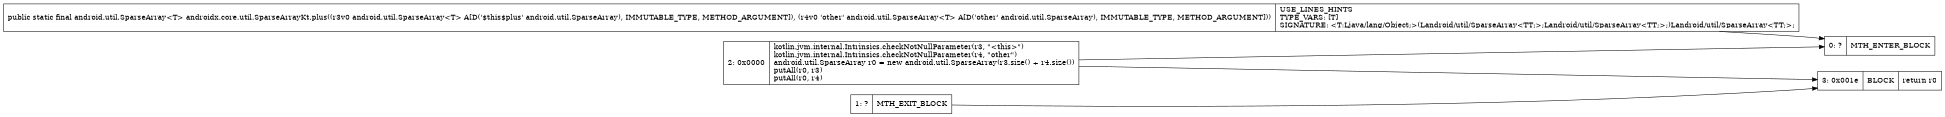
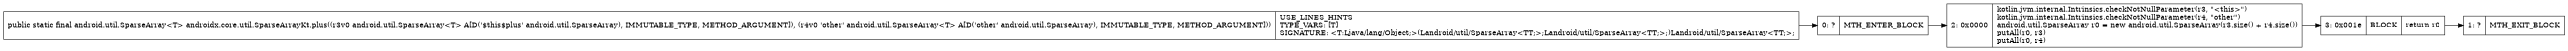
edge "2: 0x0000" -> "0: ?": reversed
edge "1: ?" -> "3: 0x001e": reversed
